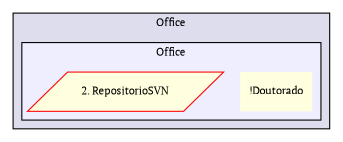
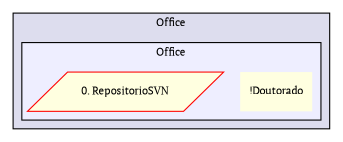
node "2. RepositorioSVN": label "2. RepositorioSVN" -> "0. RepositorioSVN"
